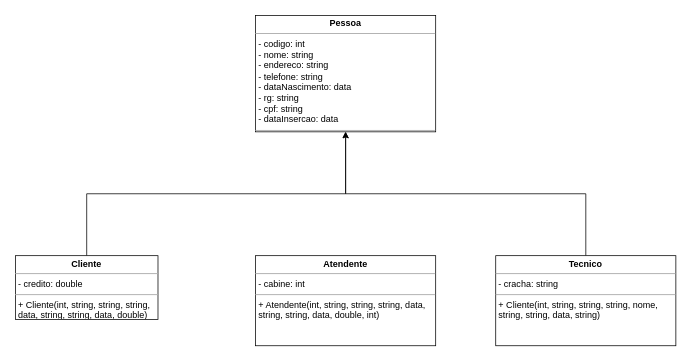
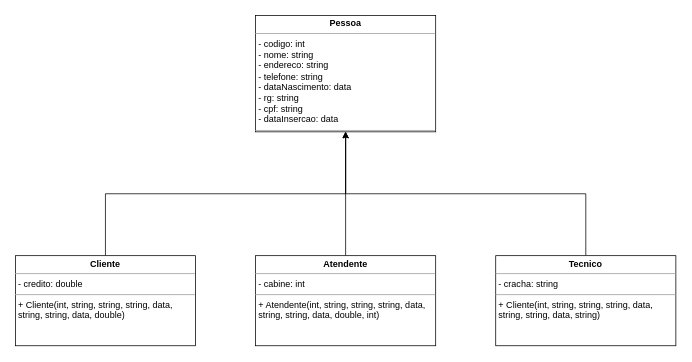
edge "Atendente - cabine: int + Atendente(int, string, string, string, data, string, string, data, double, int)" -> "Pessoa - codigo: int - nome: string - endereco: string - telefone: string - dataNascimento: data - rg: string - cpf: string - dataInsercao: data + Pessoa() + Pessoa(int, string, string, string, data, string, string, data)": added
node "Tecnico - cracha: string + Cliente(int, string, string, string, nome, string, string, data, string)": label "Tecnico - cracha: string + Cliente(int, string, string, string, nome, string, string, data, string)" -> "Tecnico - cracha: string + Cliente(int, string, string, string, data, string, string, data, string)"
node "Cliente - credito: double + Cliente(int, string, string, string, data, string, string, data, double)": size 143x64 -> 180x90
